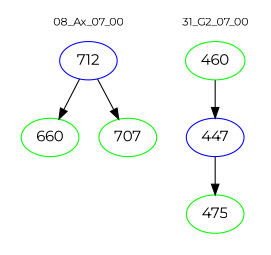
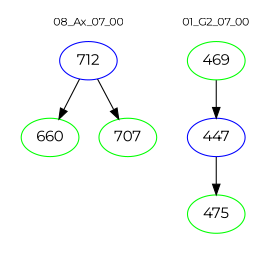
cluster "31_G2_07_00": label "31_G2_07_00" -> "01_G2_07_00"
node "460": label "460" -> "469"
